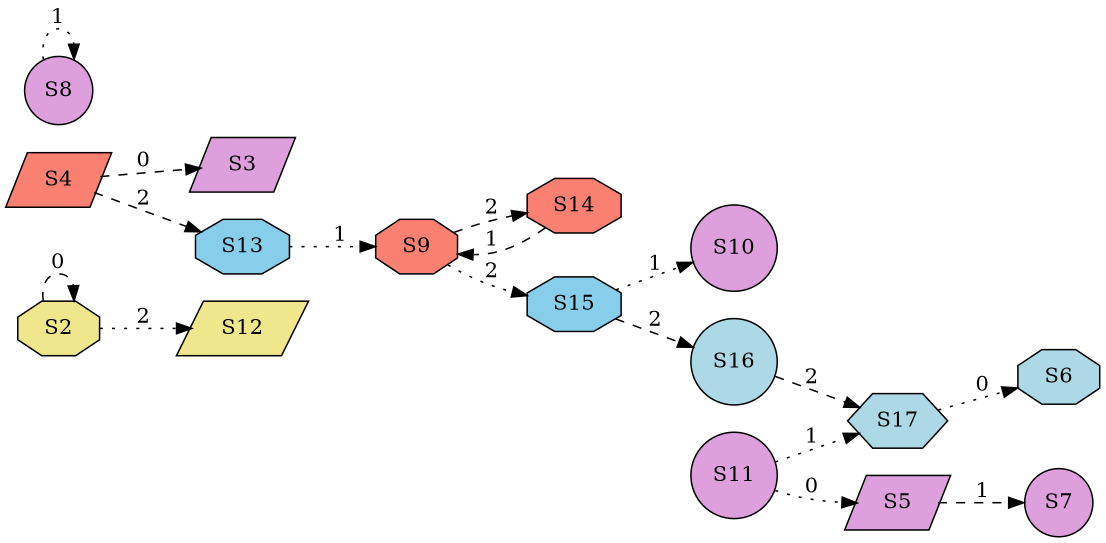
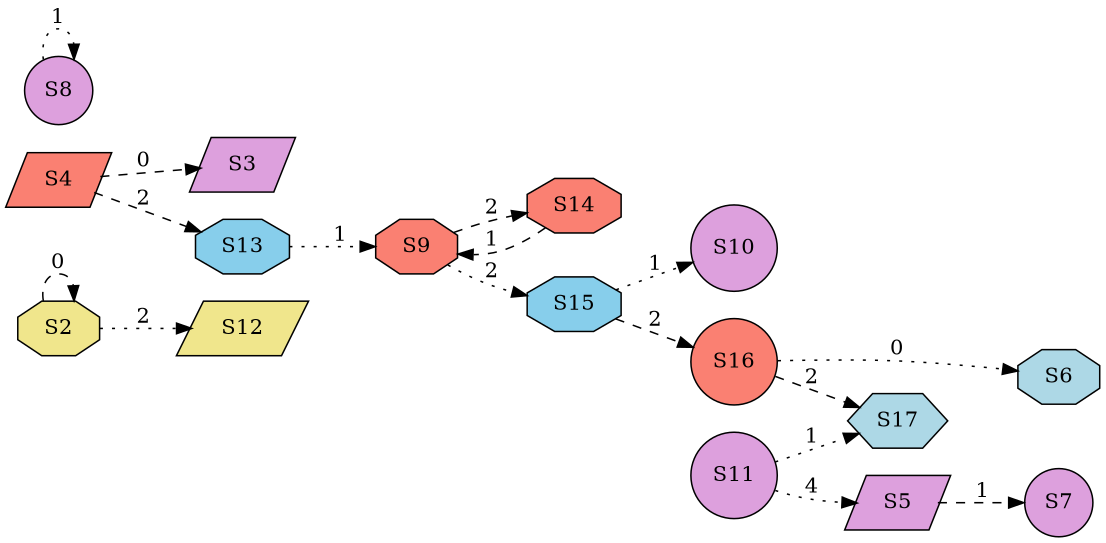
node "S16": fillcolor lightblue -> salmon
edge "S17" -> "S6": now "S16" -> "S6"
edge "S11" -> "S5": label "0" -> "4"
